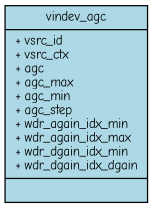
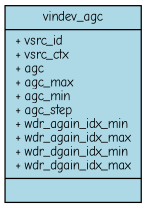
node "vindev_agc": text "+ wdr_dgain_idx_dgain" -> "+ wdr_dgain_idx_max"
